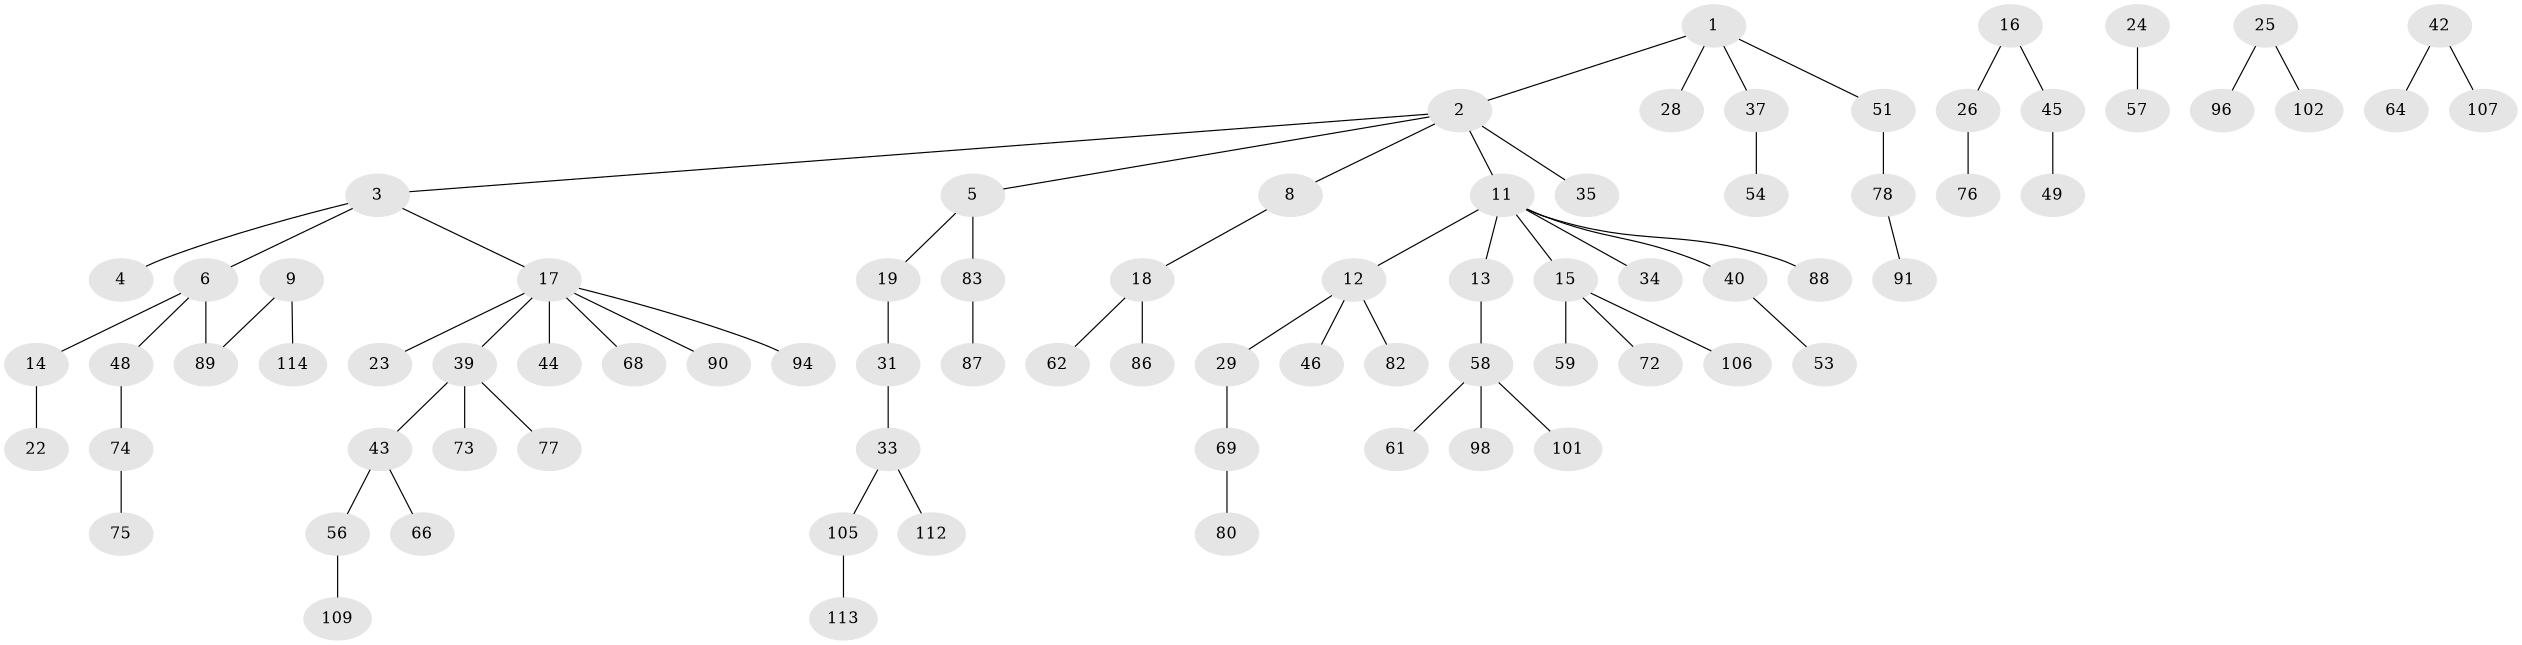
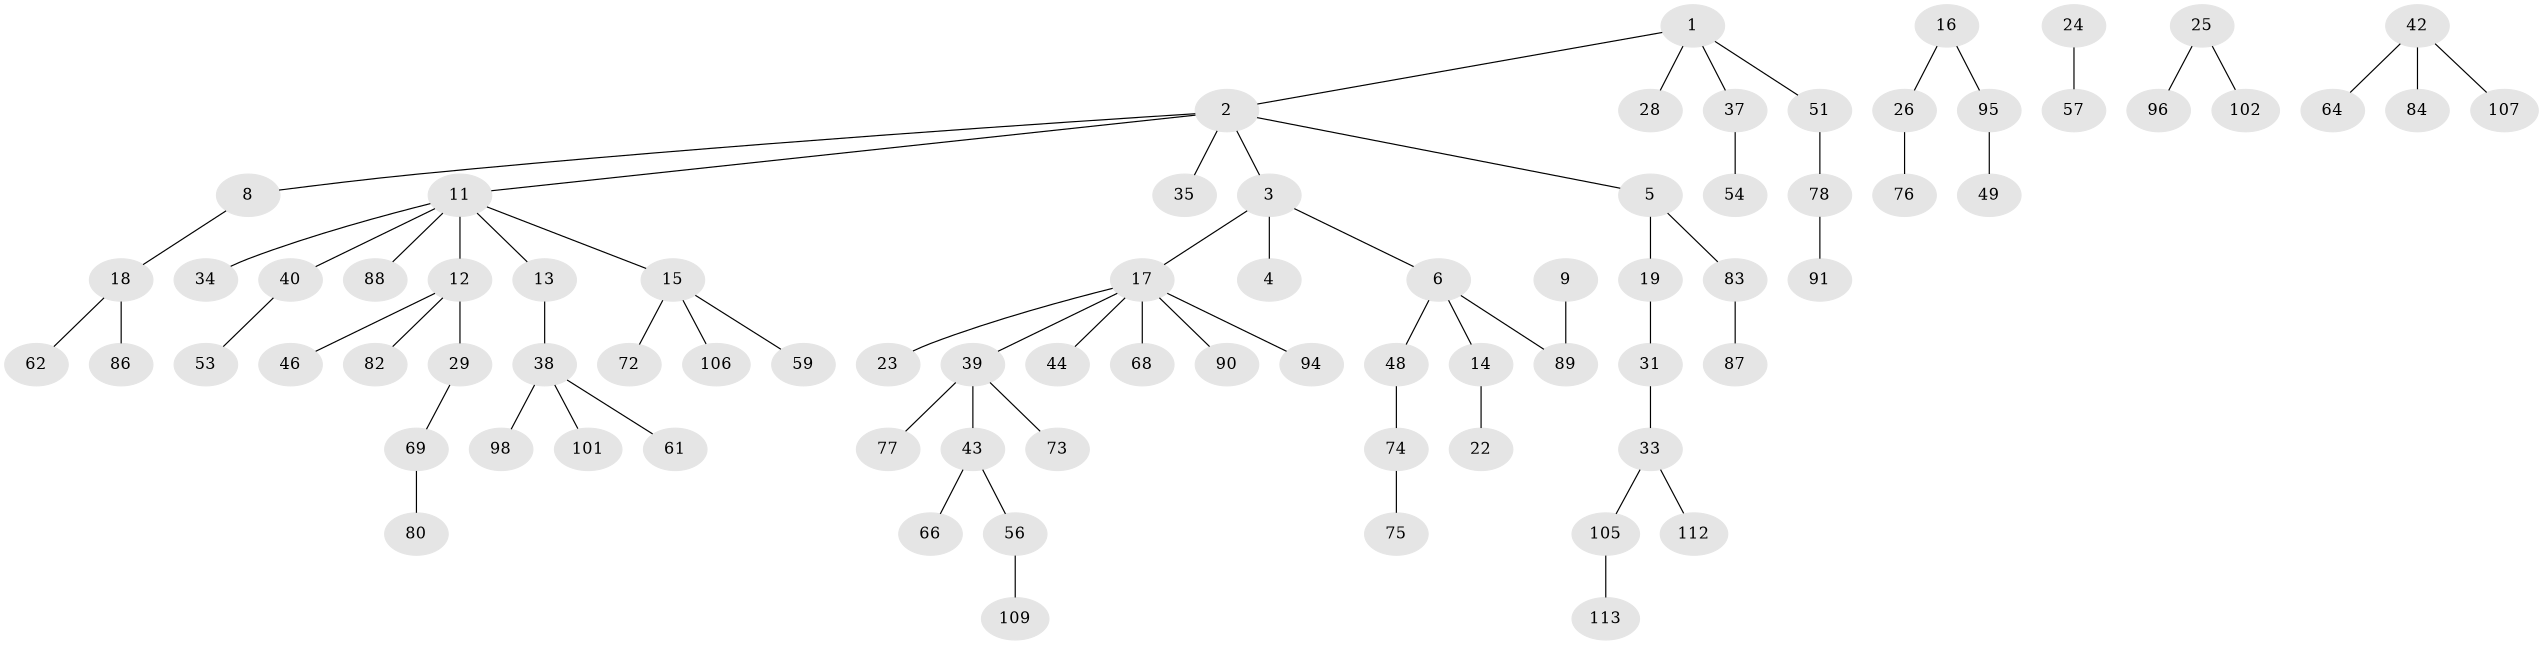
node "45": label "45" -> "95"
node "84": added
node "114": removed
node "58": label "58" -> "38"
